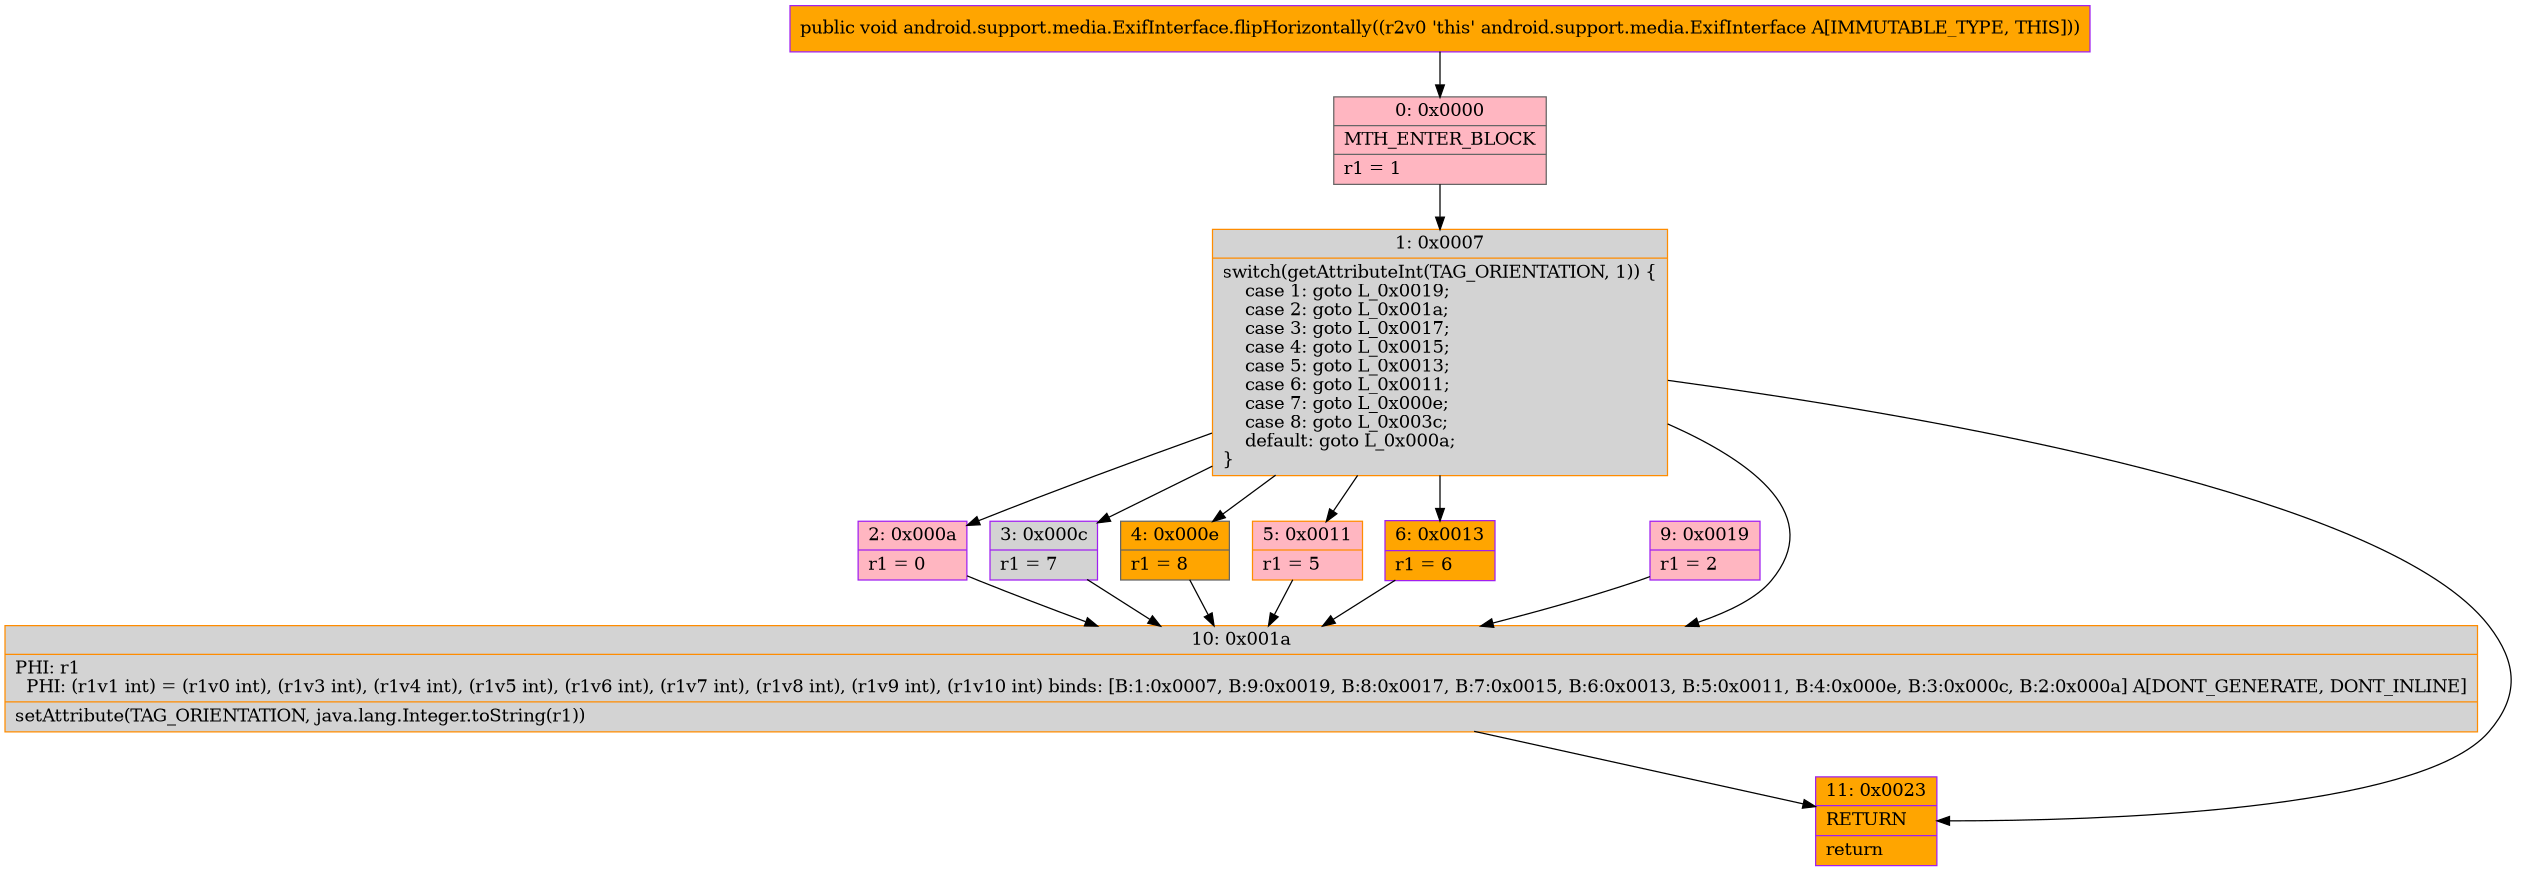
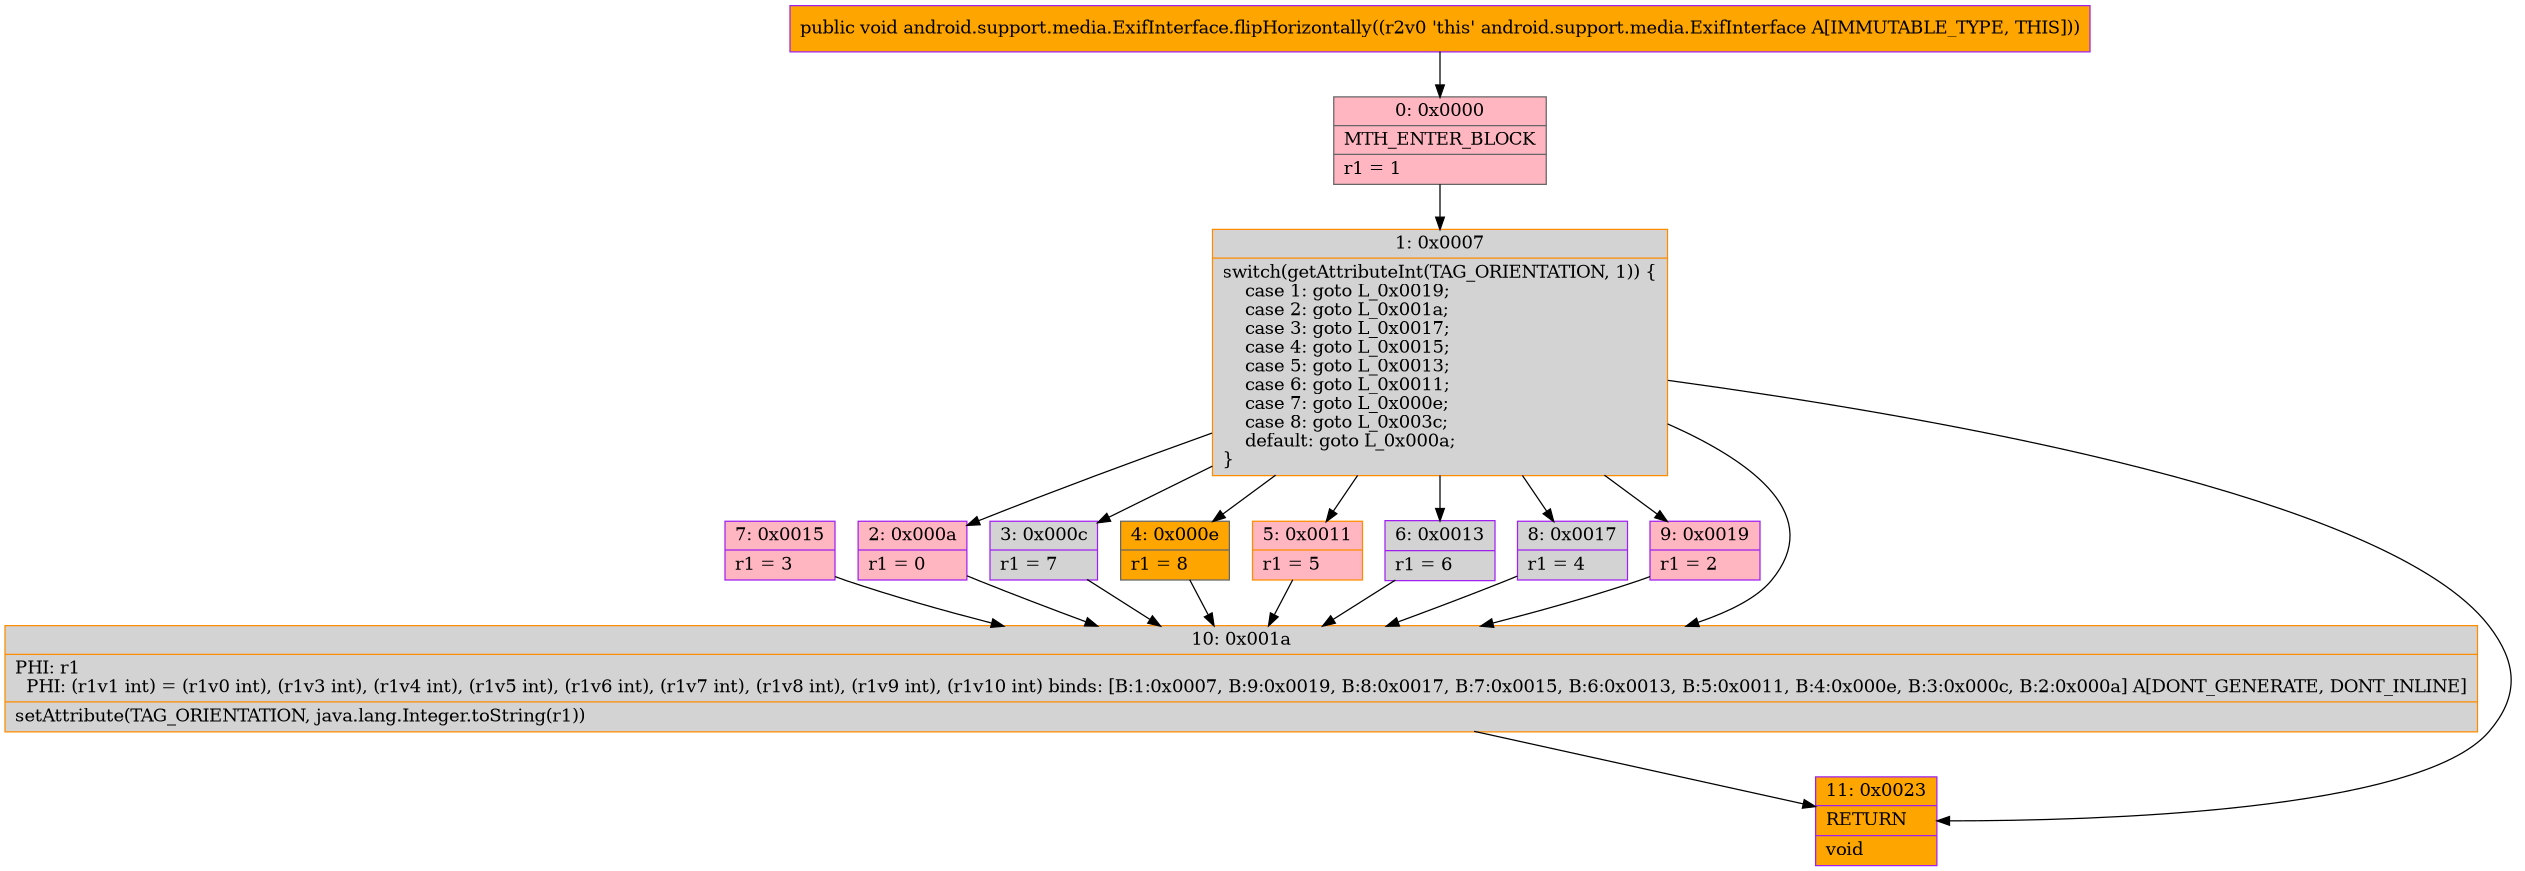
edge "1: 0x0007" -> "9: 0x0019": added
node "7: 0x0015": added
node "6: 0x0013": fillcolor orange -> lightgrey
node "8: 0x0017": added
node "11: 0x0023": text "return" -> "void"
